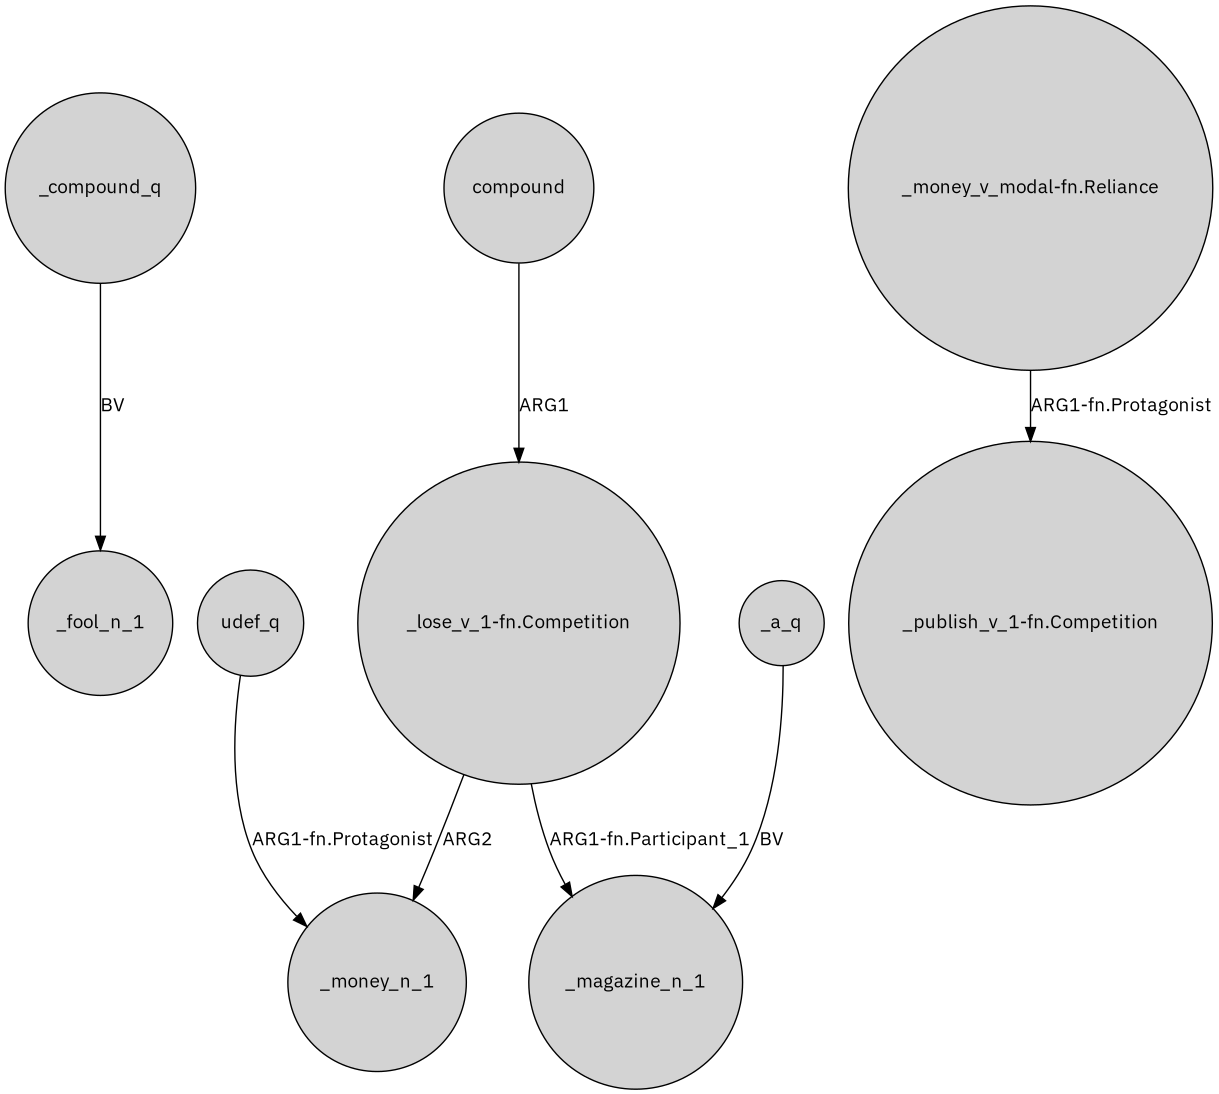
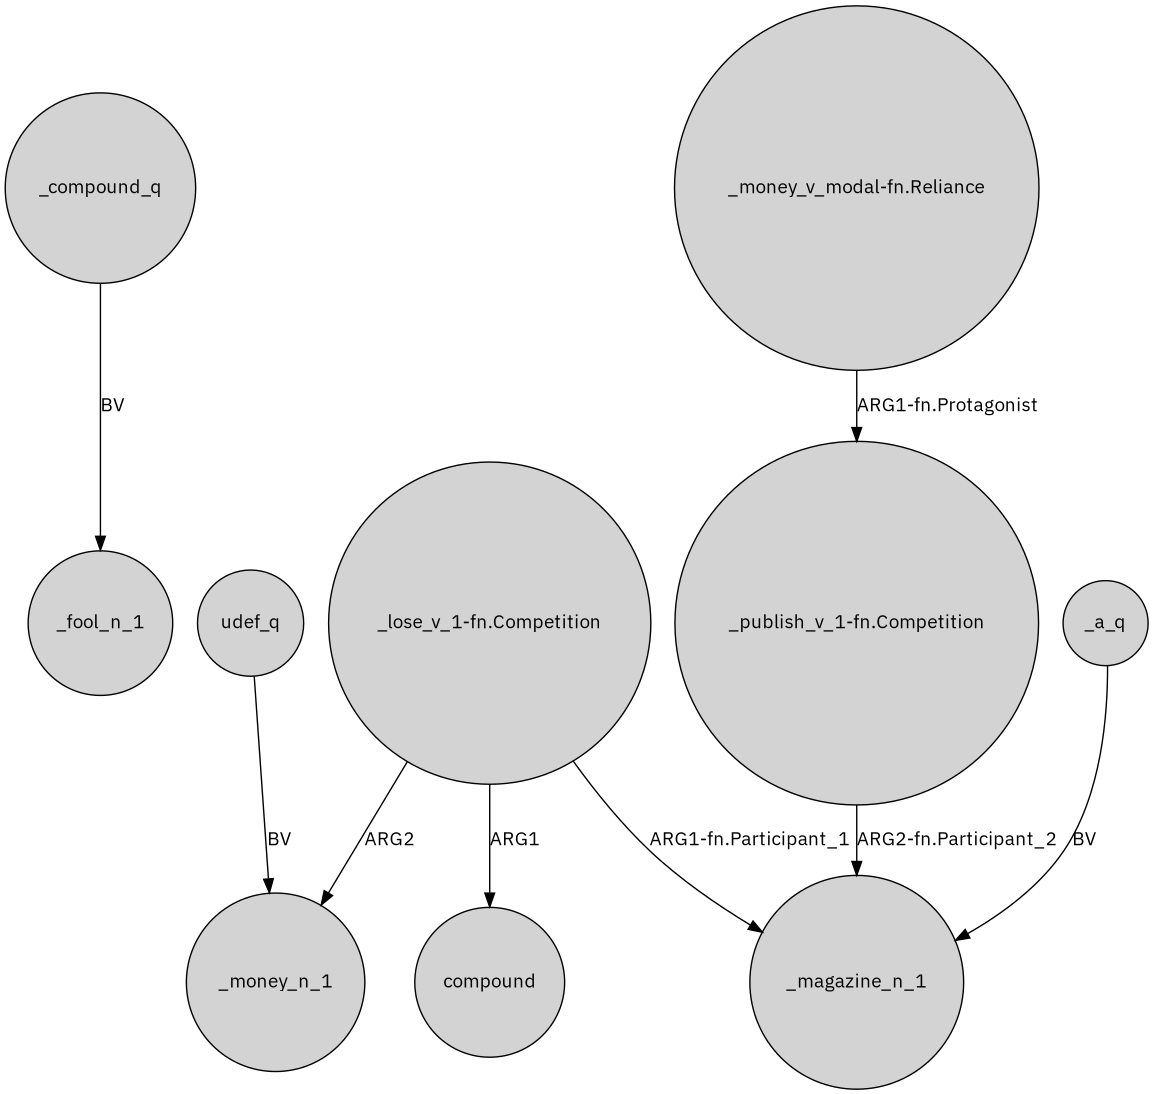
edge "compound" -> "_lose_v_1-fn.Competition": reversed
edge "_publish_v_1-fn.Competition" -> "_magazine_n_1": added, label "ARG2-fn.Participant_2"
edge "udef_q" -> "_money_n_1": label "ARG1-fn.Protagonist" -> "BV"
